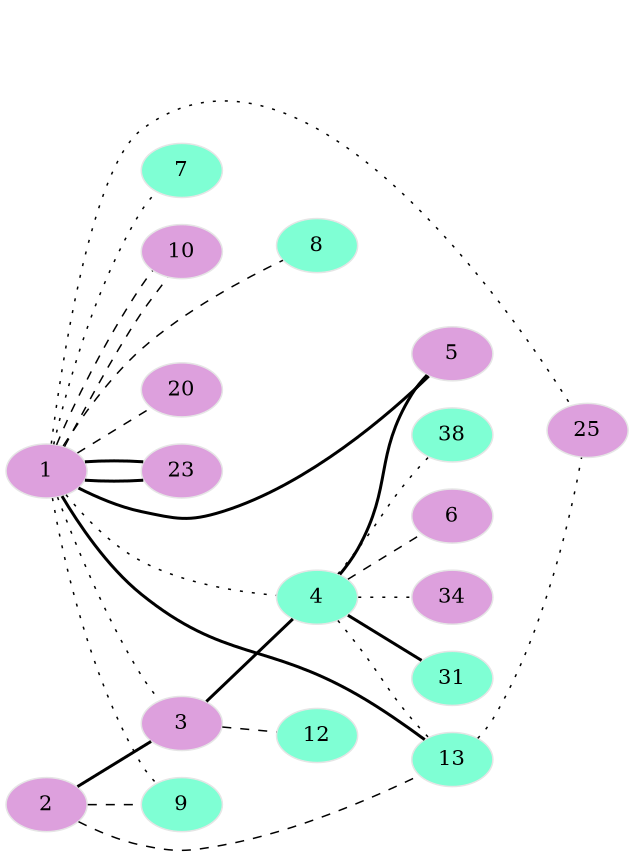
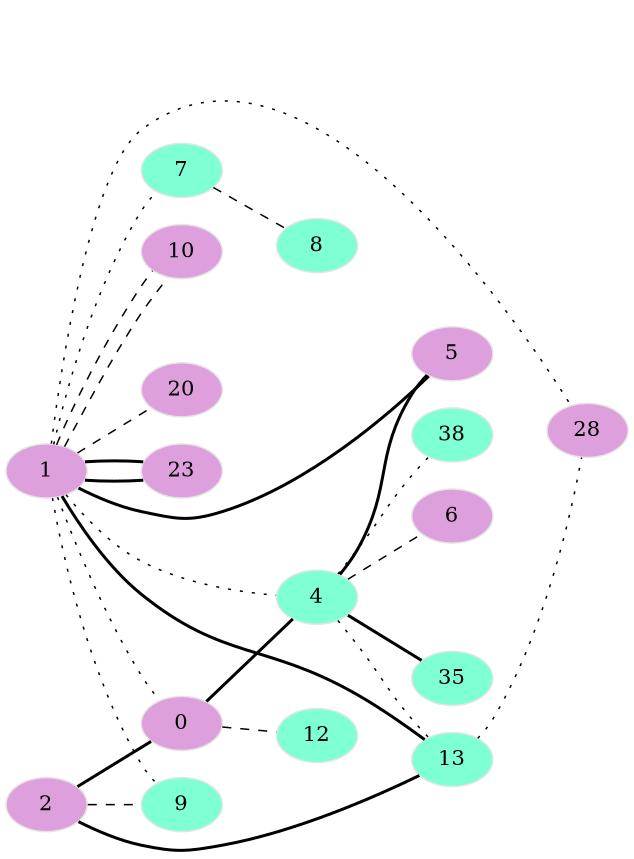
edge "8" -- "1": now "8" -- "7"
node "25": label "25" -> "28"
node "34": removed
node "31": label "31" -> "35"
node "3": label "3" -> "0"
edge "13" -- "2": style dashed -> bold
